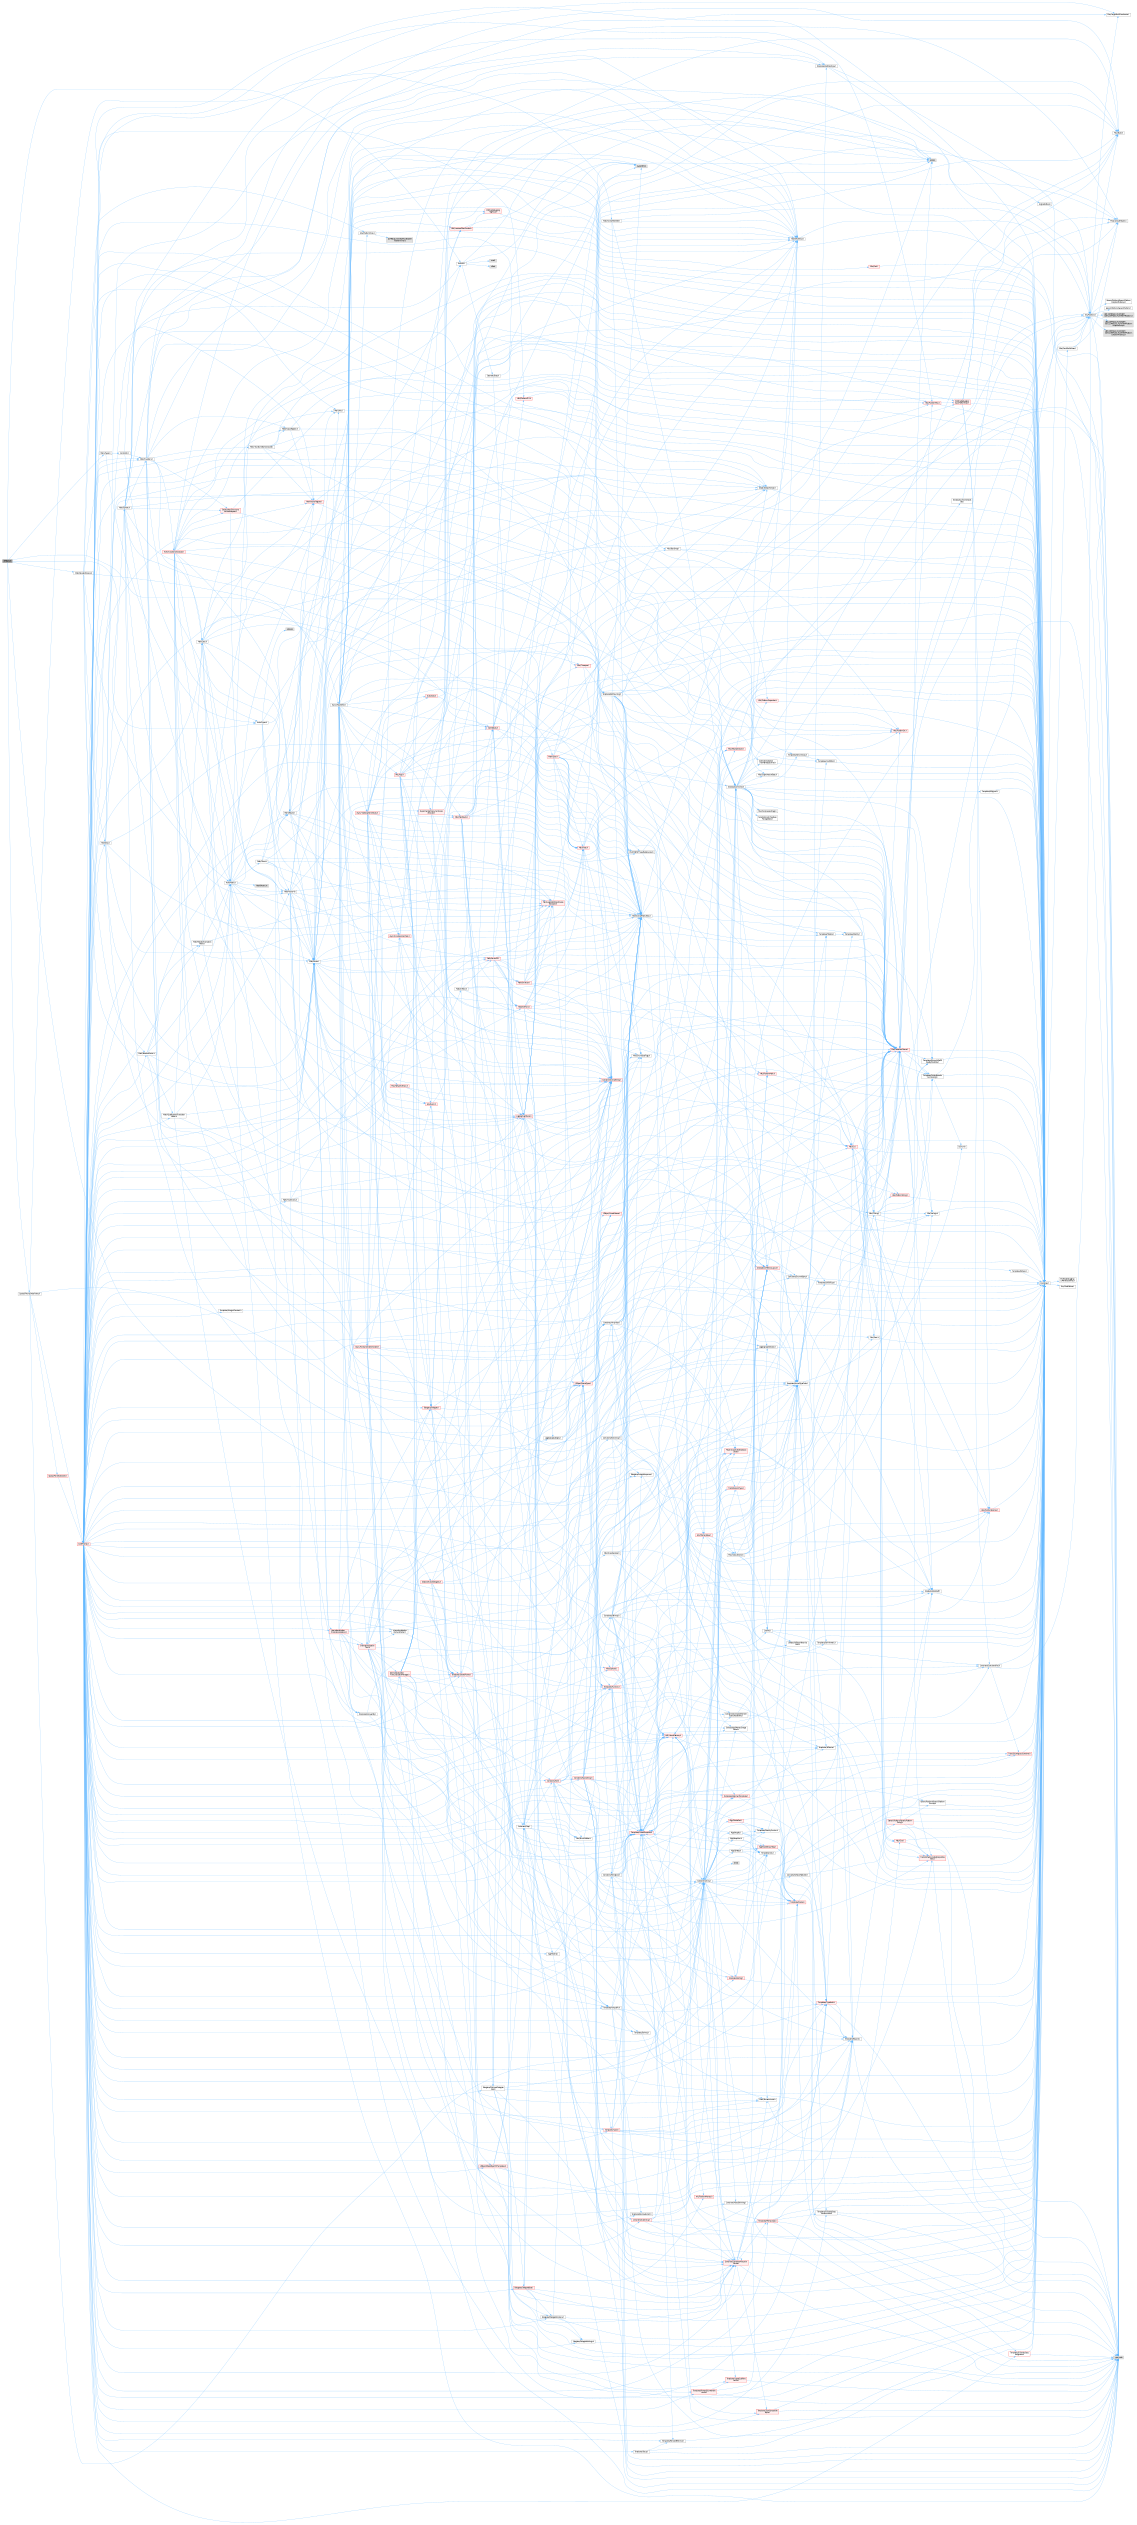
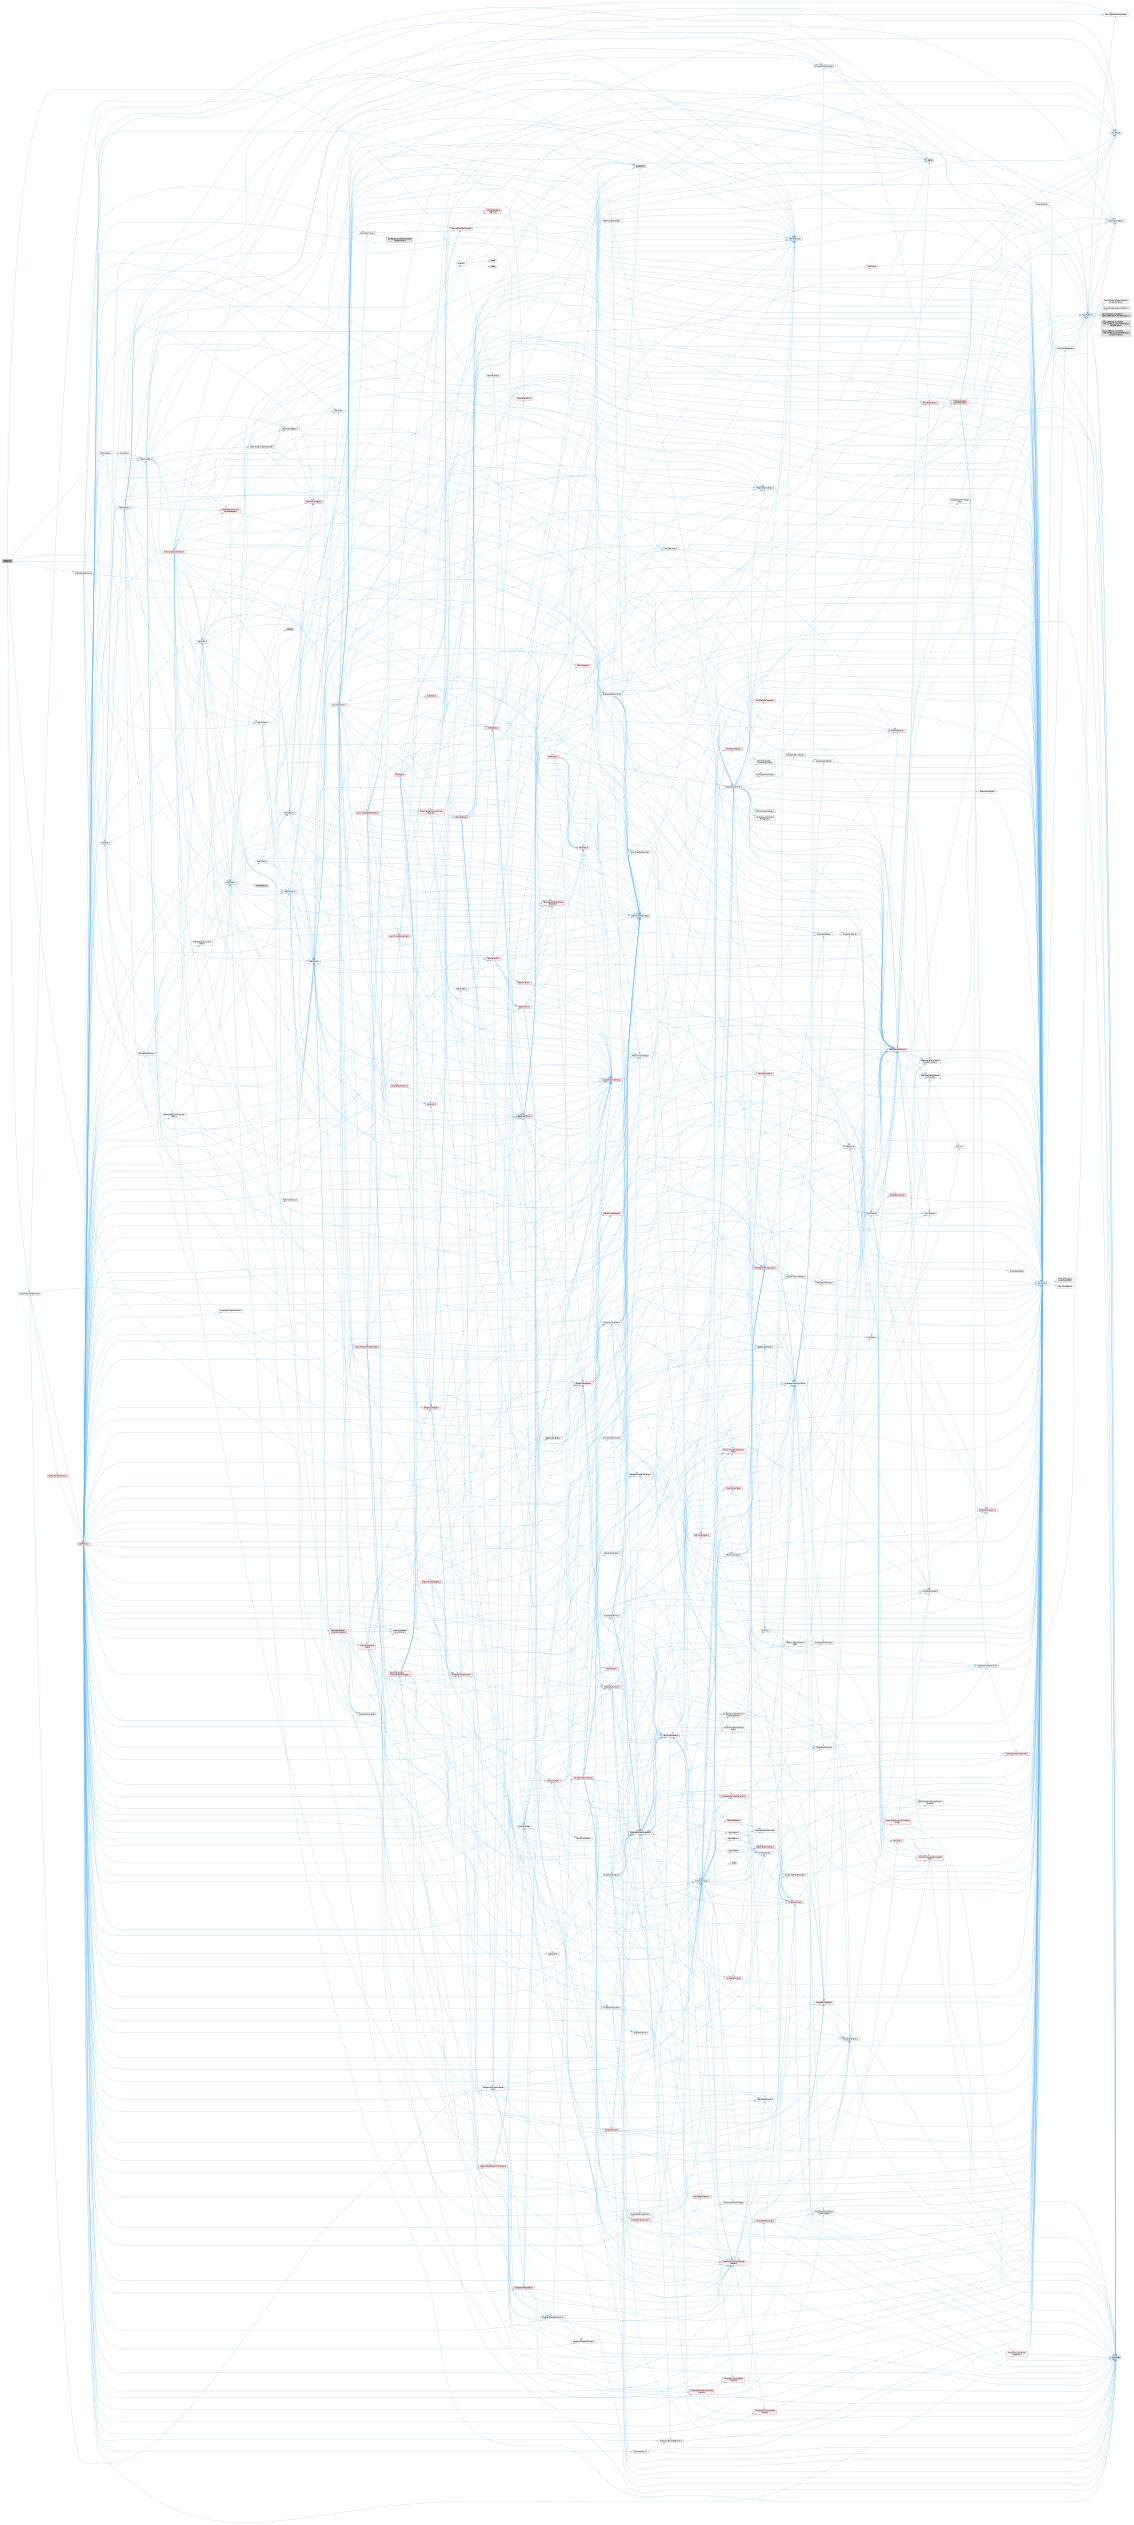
node "PLATFORM/ThreadSafeCounter.h": label "PLATFORM/ThreadSafeCounter.h" -> "HAL/ThreadSafeCounter.h"
